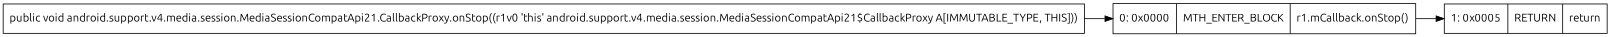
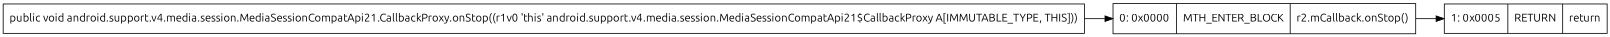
node "0: 0x0000": text "r1.mCallback.onStop()" -> "r2.mCallback.onStop()"
